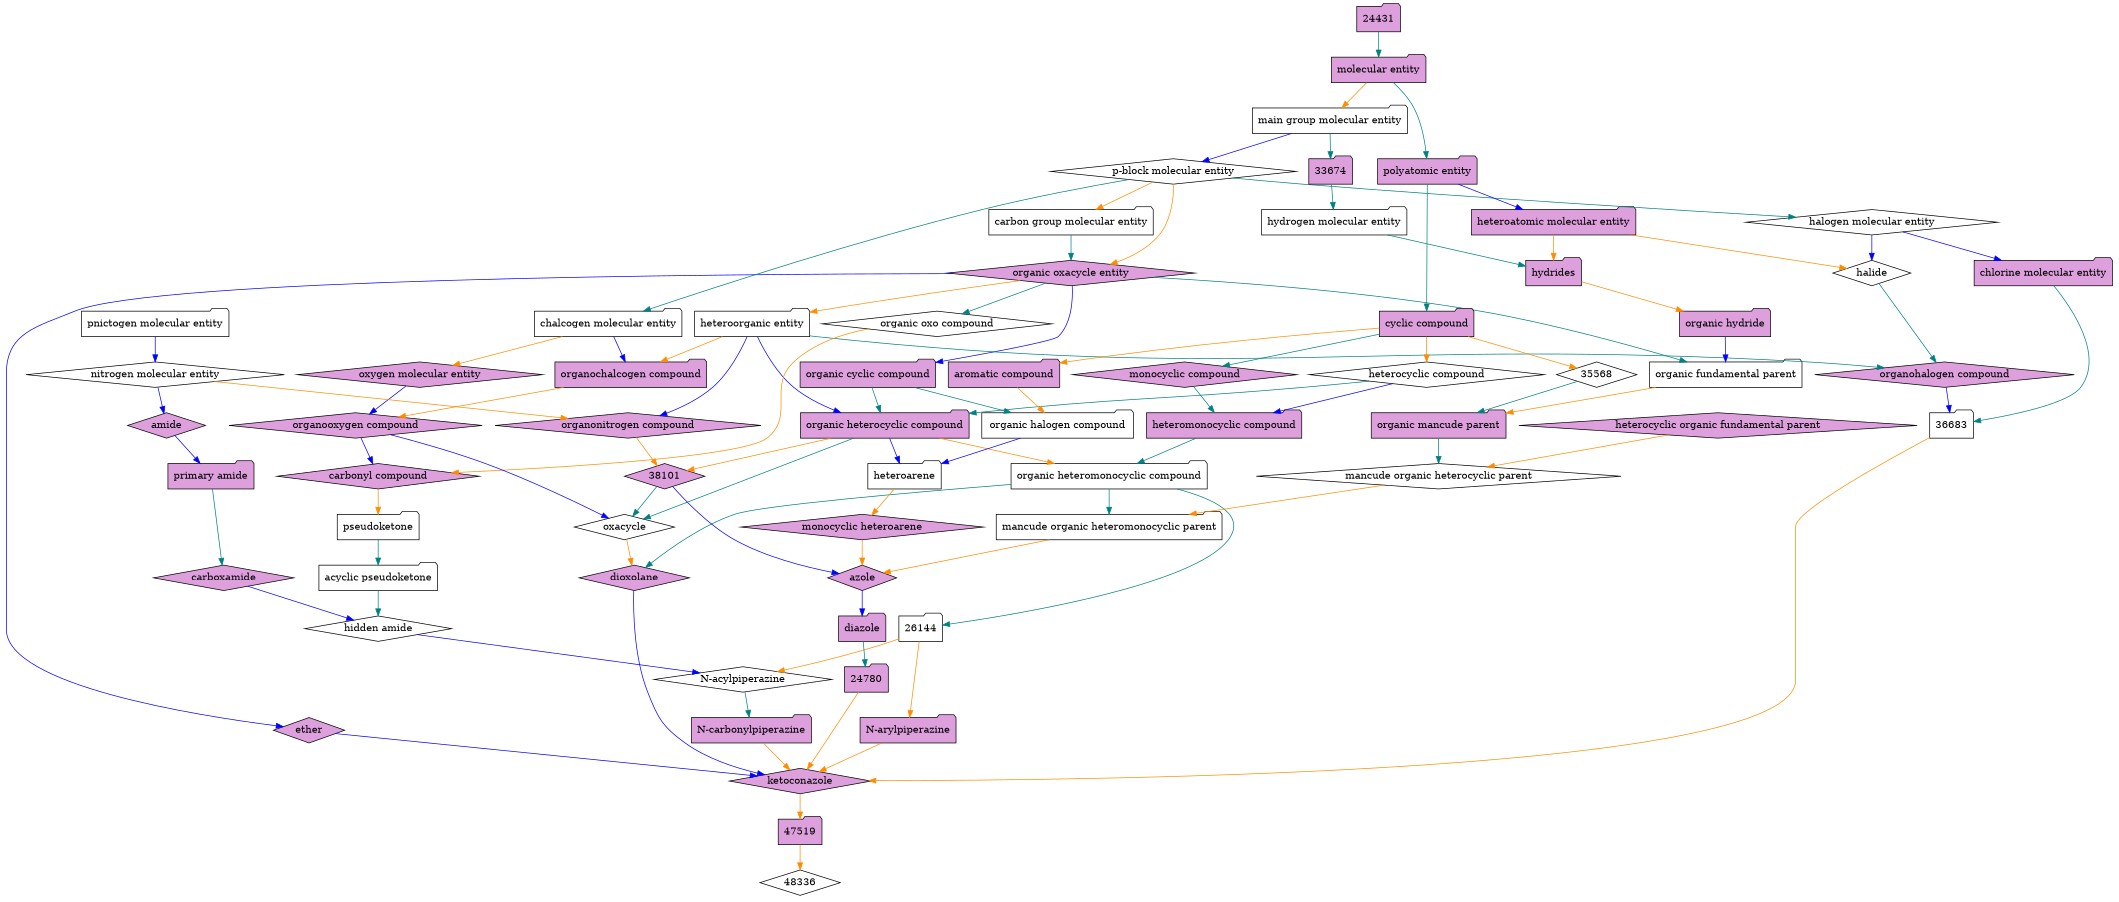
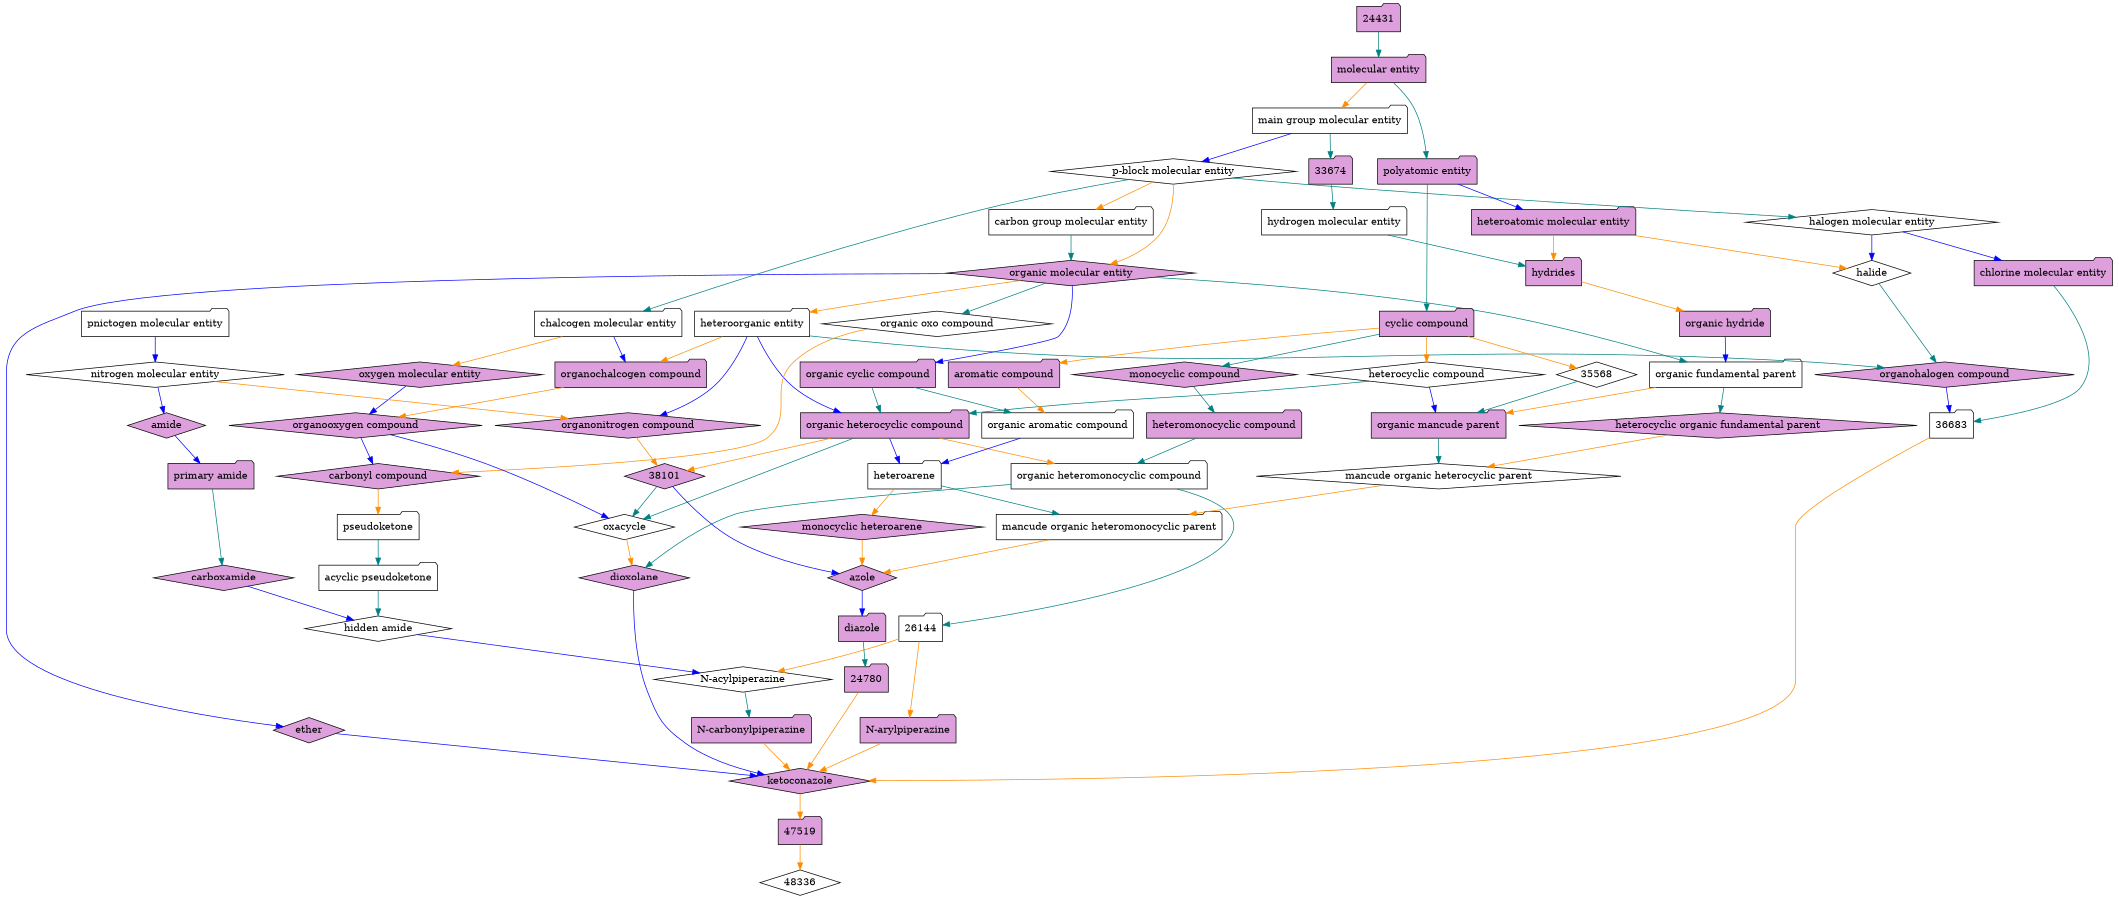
node "organic oxacycle entity": label "organic oxacycle entity" -> "organic molecular entity"
edge "heterocyclic compound" -> "heteromonocyclic compound": now "heterocyclic compound" -> "organic mancude parent"
edge "organic fundamental parent" -> "heterocyclic organic fundamental parent": added
node "organic halogen compound": label "organic halogen compound" -> "organic aromatic compound"
edge "organic heteromonocyclic compound" -> "mancude organic heteromonocyclic parent": now "heteroarene" -> "mancude organic heteromonocyclic parent"
